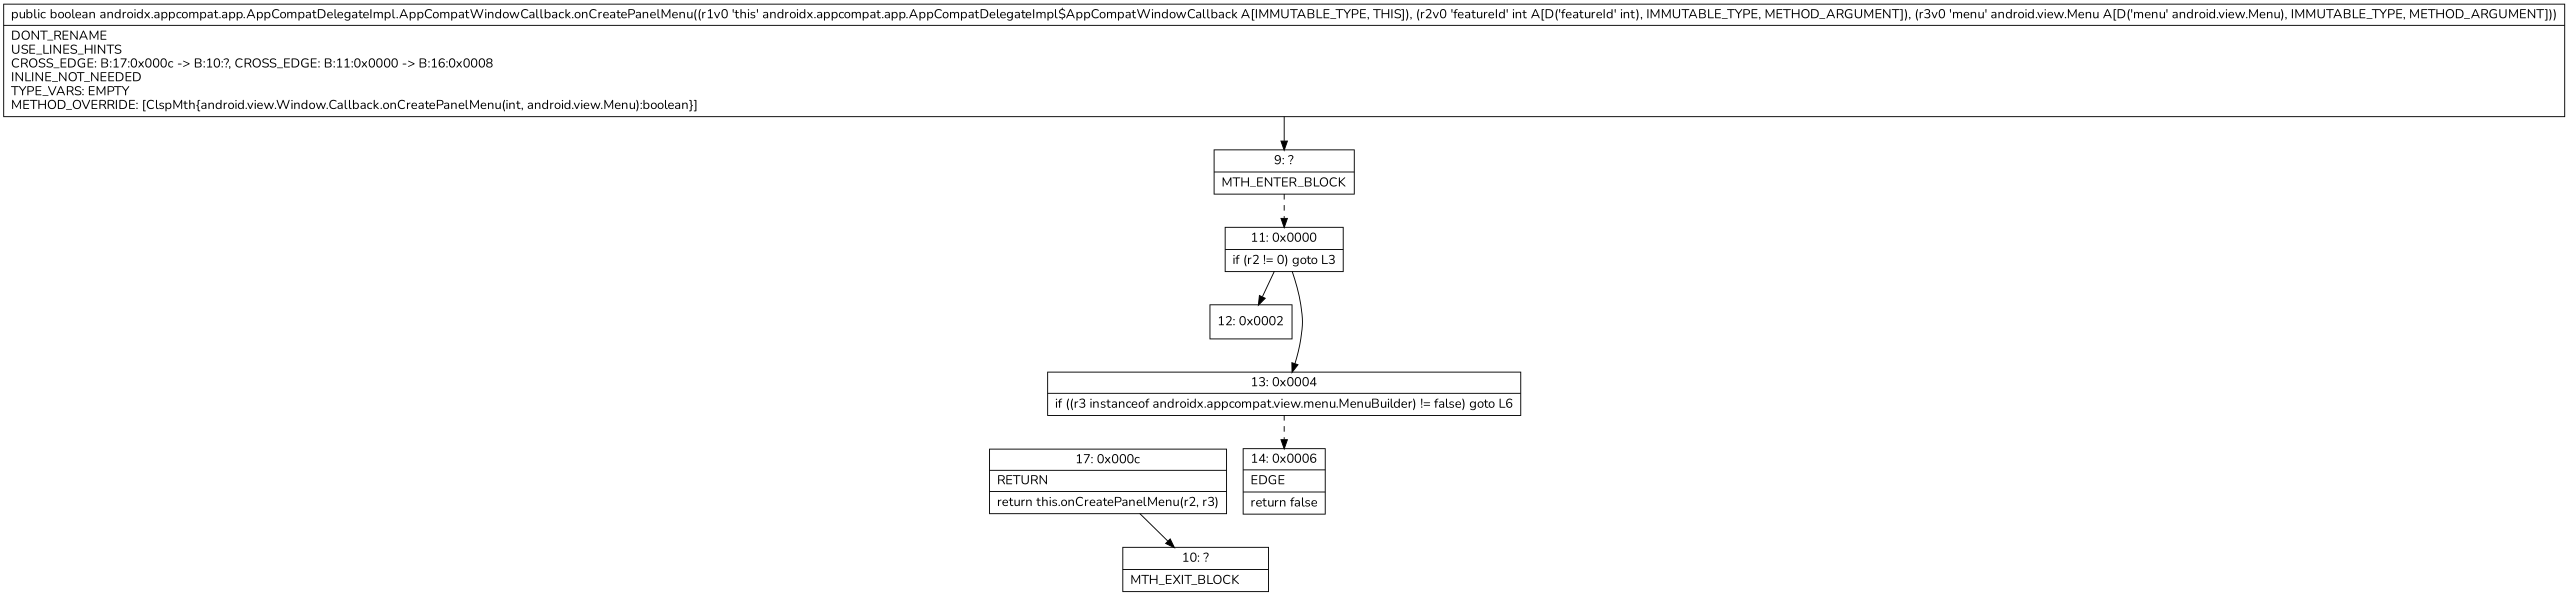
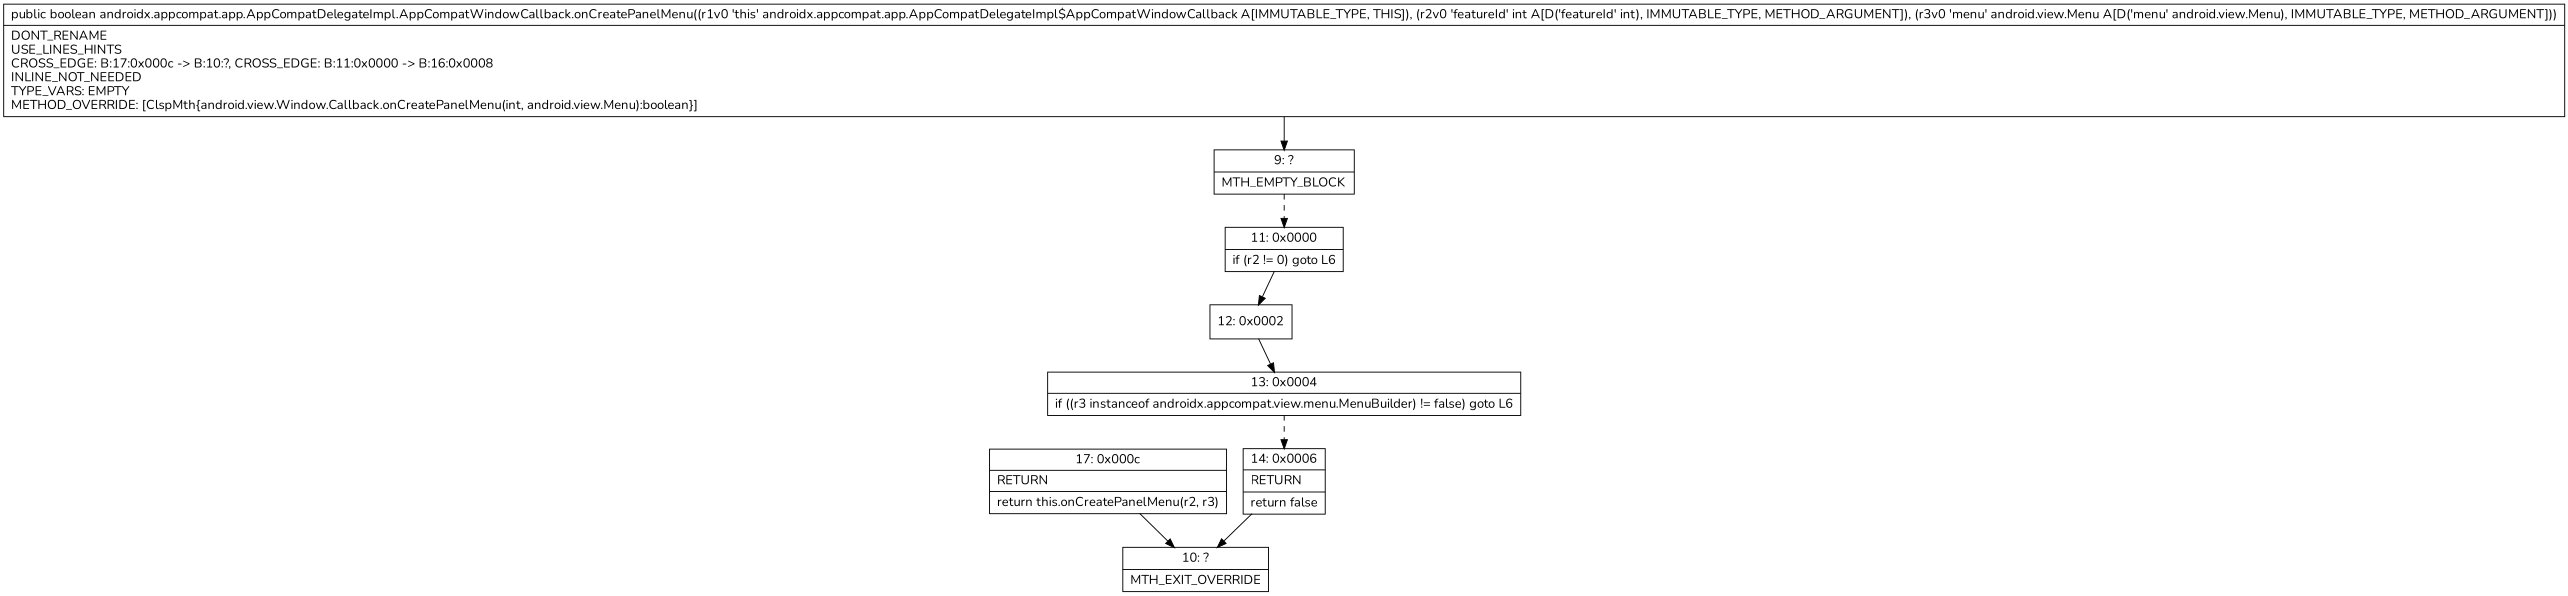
node "9: ?": text "MTH_ENTER_BLOCK" -> "MTH_EMPTY_BLOCK"
node "11: 0x0000": text "if (r2 != 0) goto L3" -> "if (r2 != 0) goto L6"
edge "11: 0x0000" -> "13: 0x0004": now "12: 0x0002" -> "13: 0x0004"
node "14: 0x0006": text "EDGE" -> "RETURN"
edge "14: 0x0006" -> "10: ?": added
node "10: ?": text "MTH_EXIT_BLOCK" -> "MTH_EXIT_OVERRIDE"
